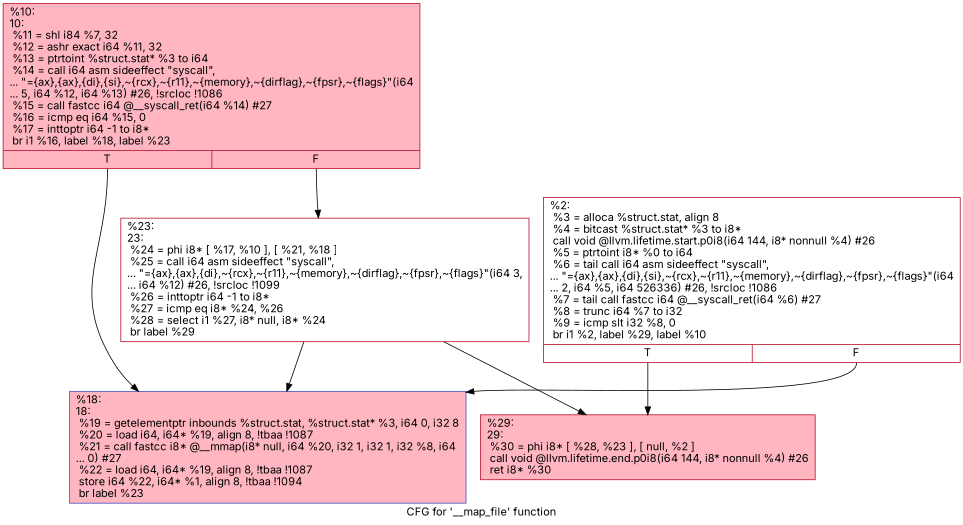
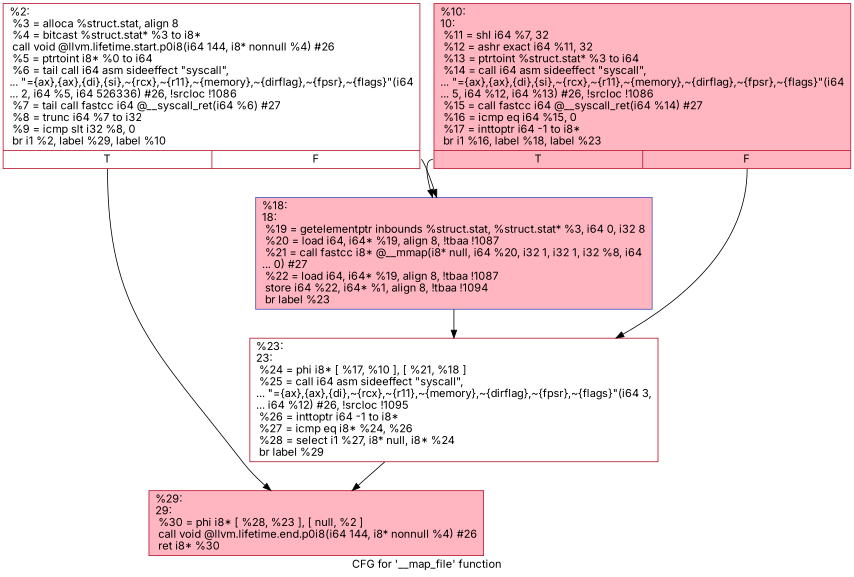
node "%10:": text "%11 = shl i84 %7, 32" -> "%11 = shl i64 %7, 32"
node "%23:": text "... i64 %12) #26, !srcloc !1099" -> "... i64 %12) #26, !srcloc !1095"
edge "%23:" -> "%18:": reversed
